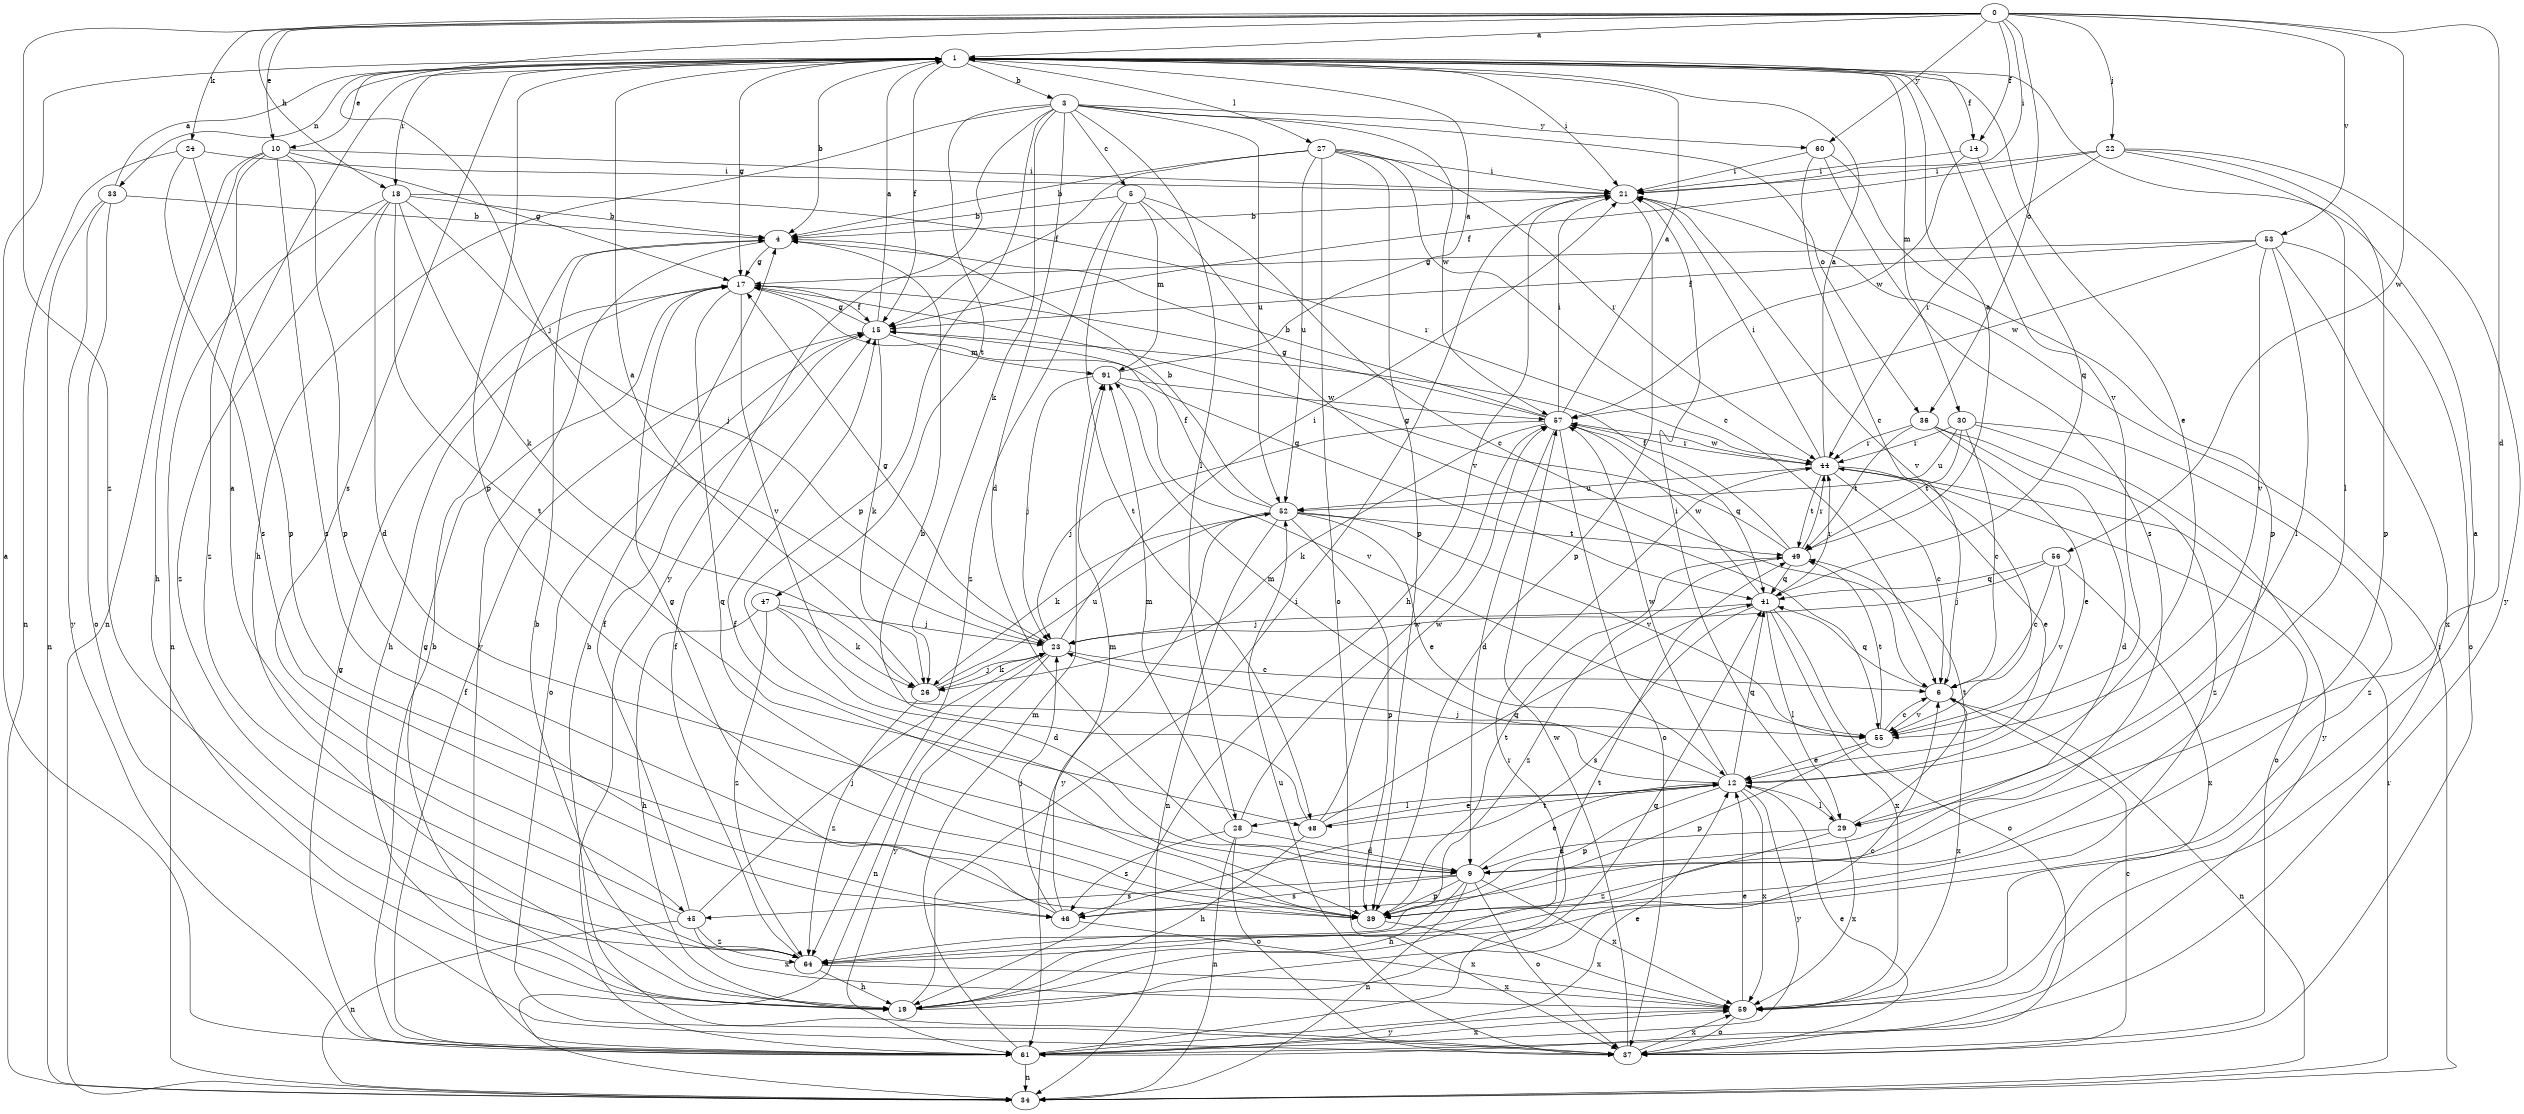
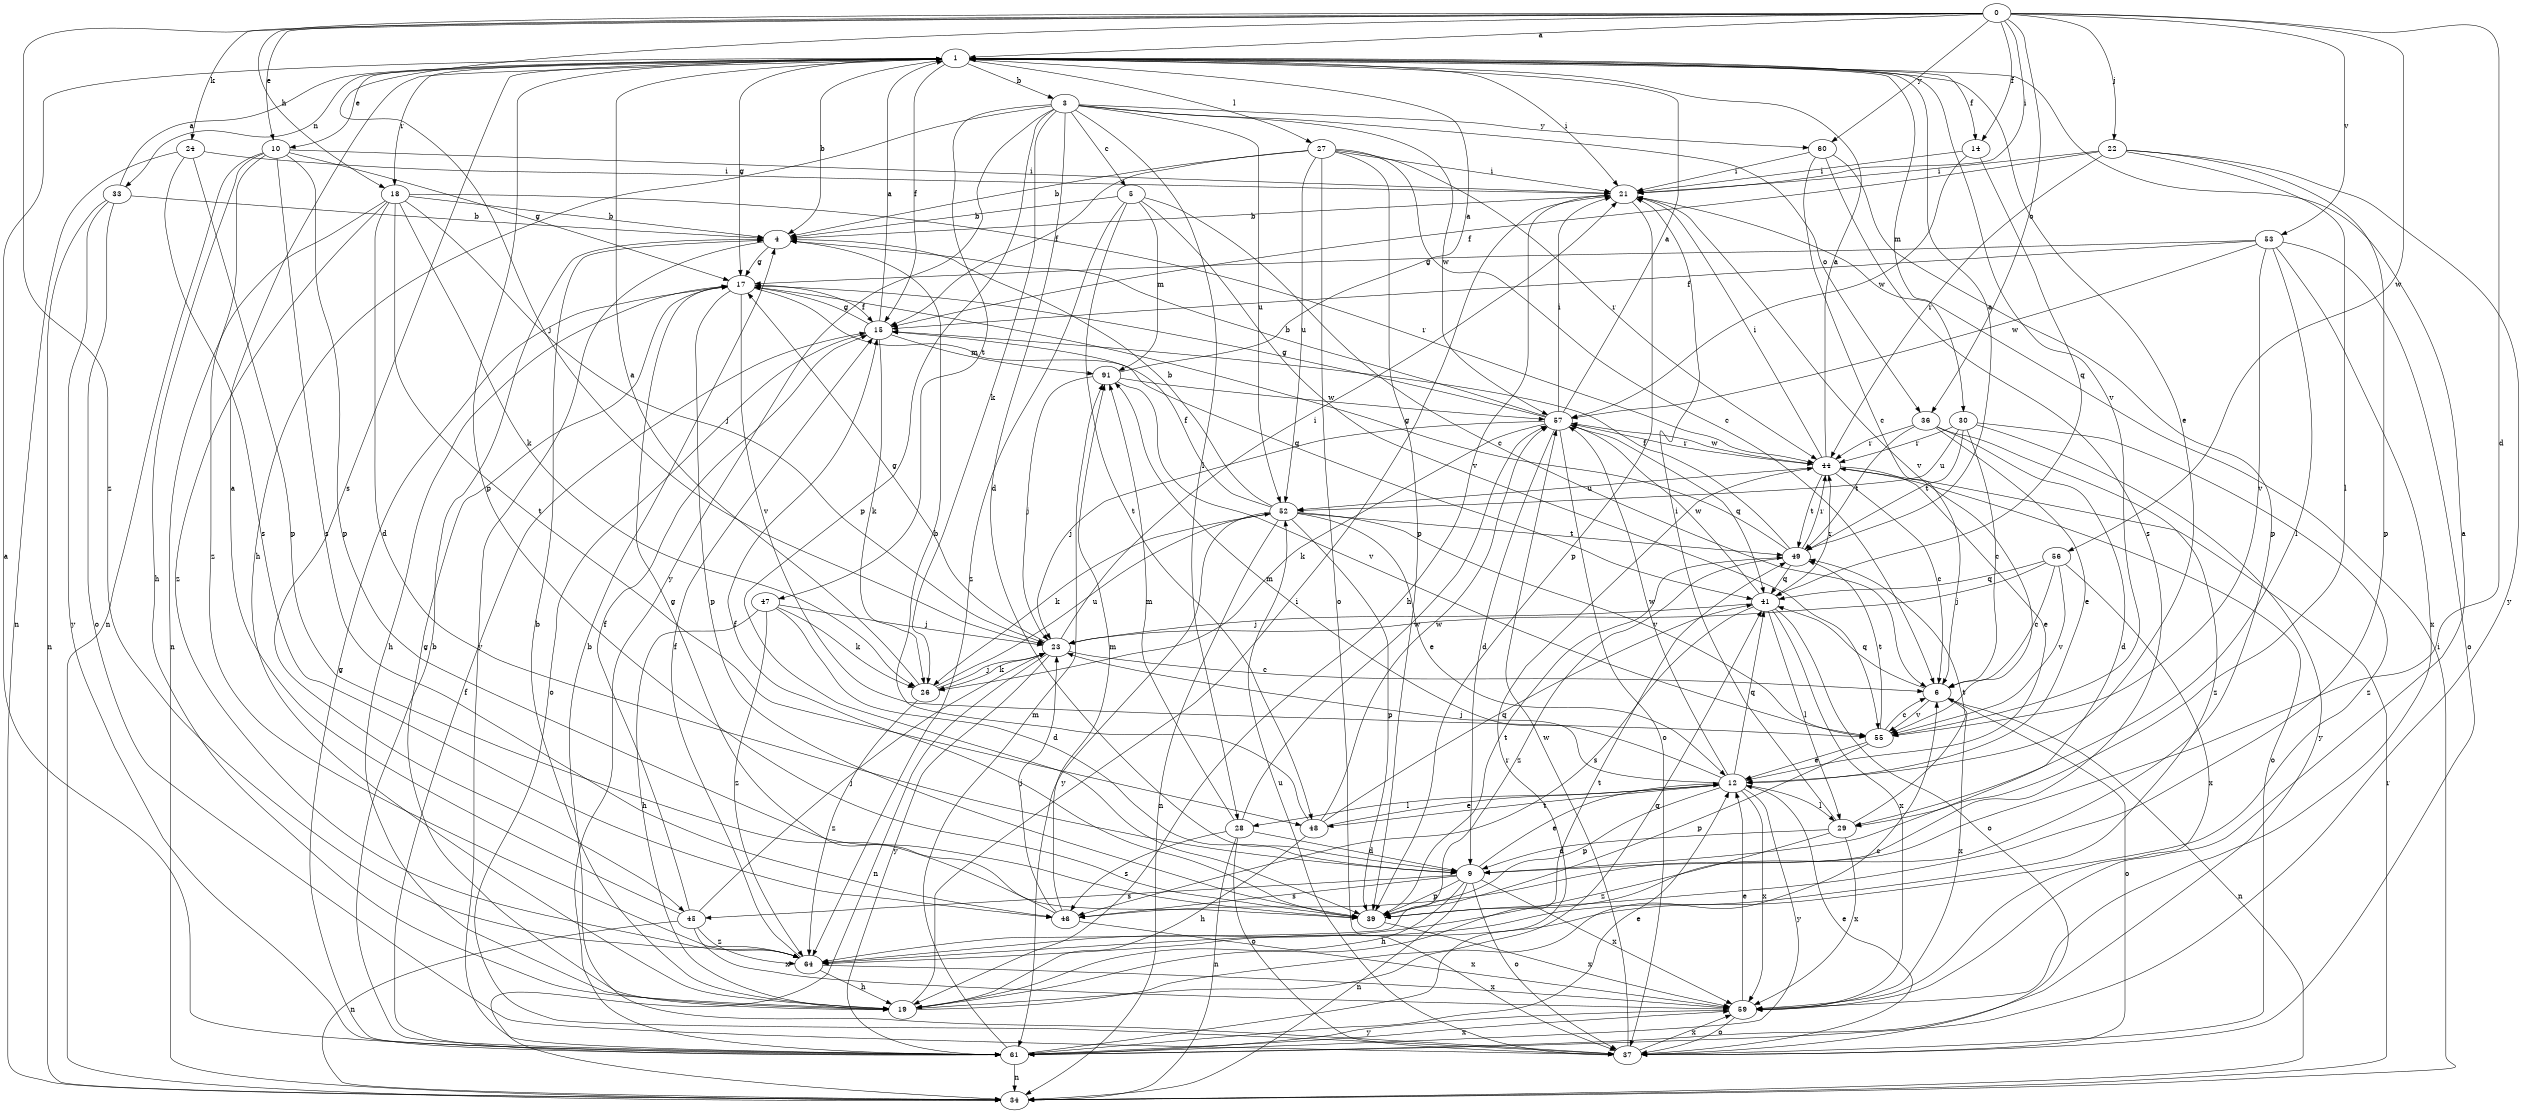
edge "17" -> "39": label "q" -> "p"
edge "37" -> "6": label "c" -> "o"
